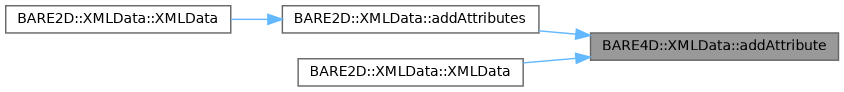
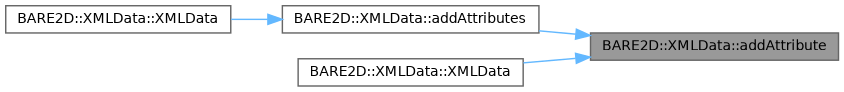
node "BARE4D::XMLData::addAttribute": label "BARE4D::XMLData::addAttribute" -> "BARE2D::XMLData::addAttribute"
